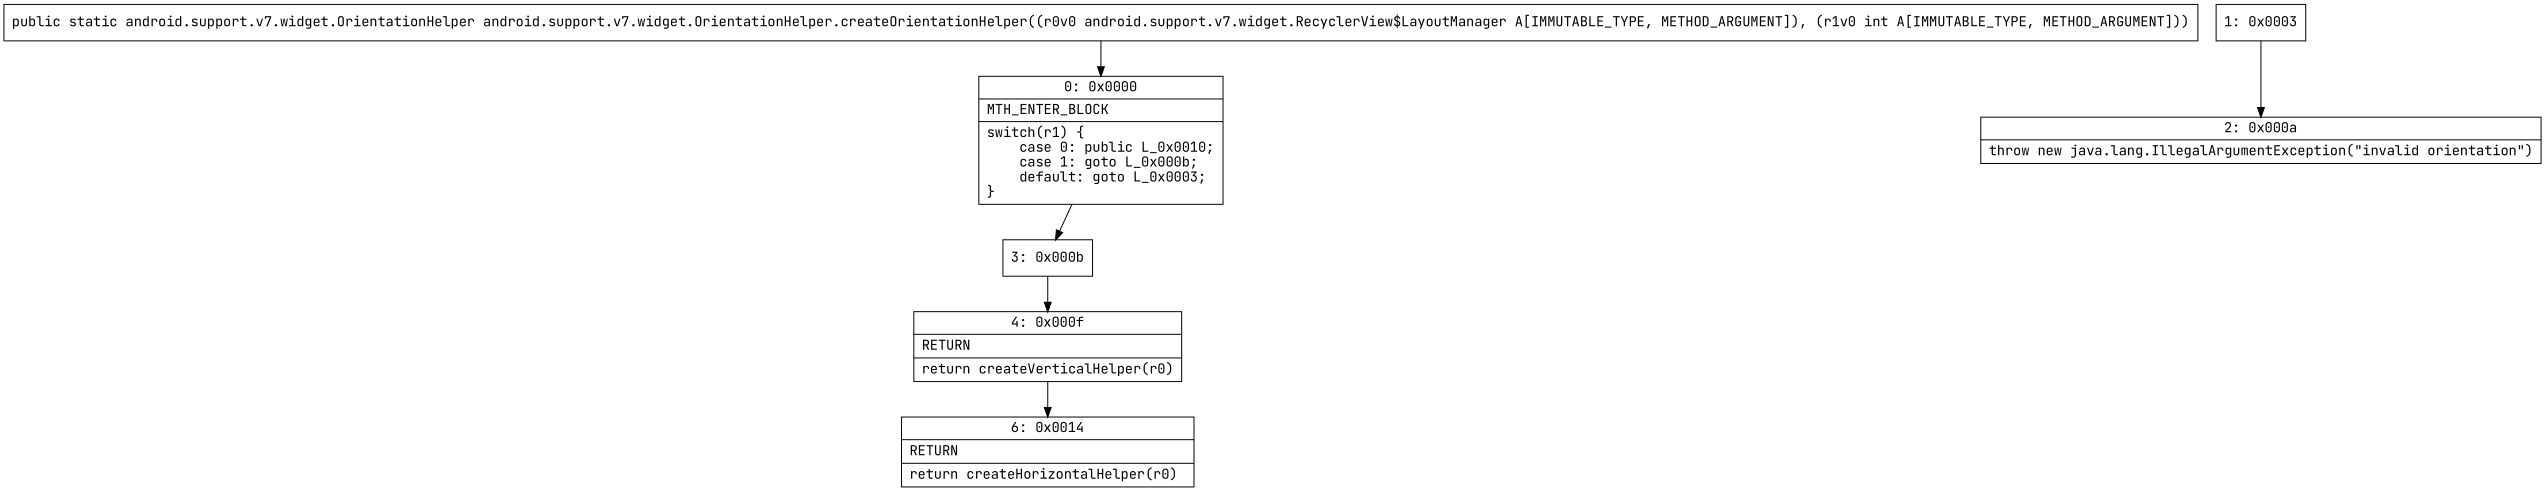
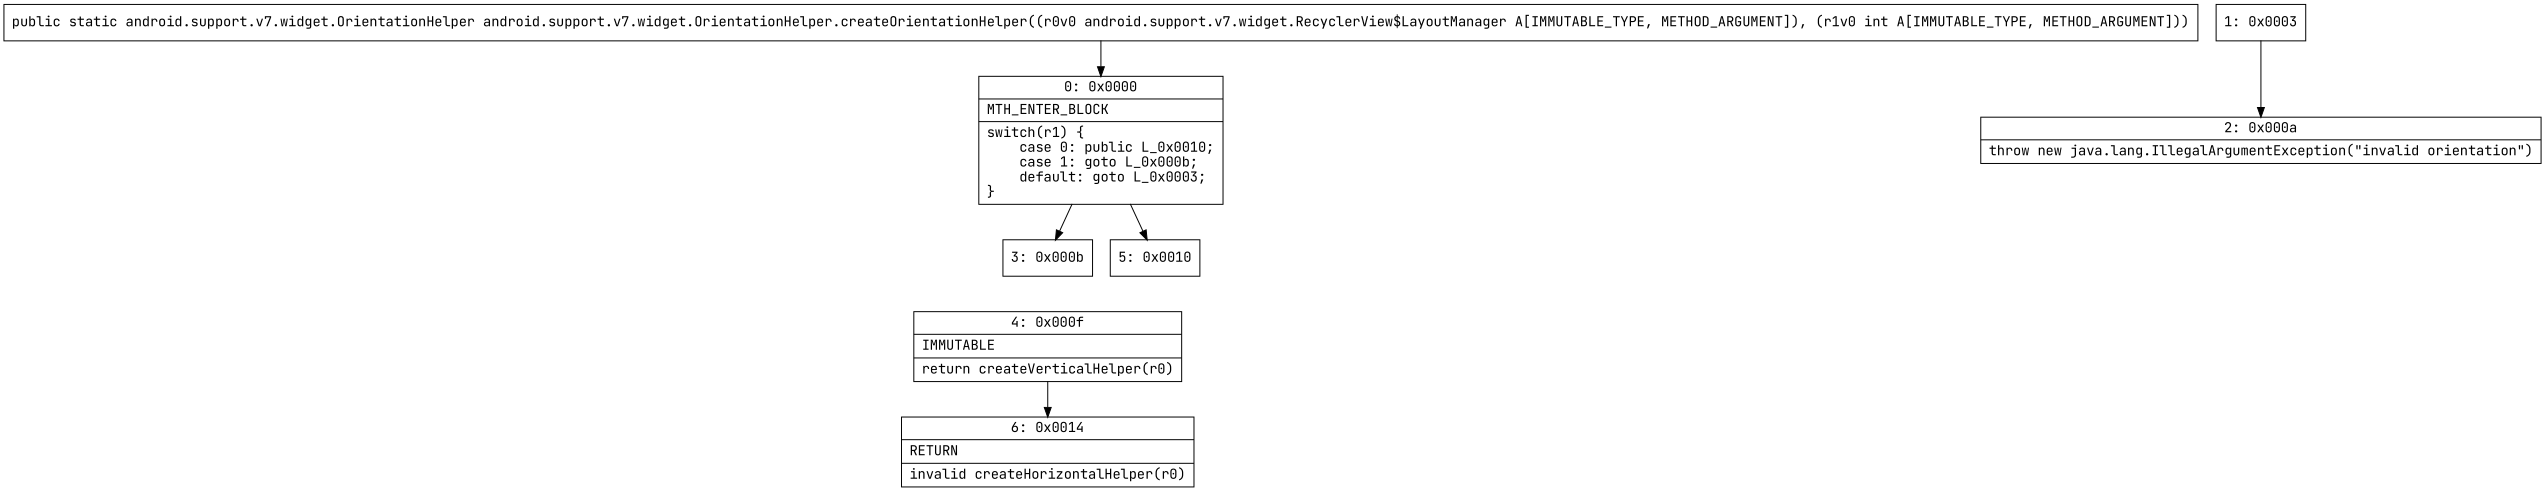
node "5: 0x0010": added
edge "3: 0x000b" -> "4: 0x000f": removed
node "4: 0x000f": text "RETURN" -> "IMMUTABLE"
node "6: 0x0014": text "return createHorizontalHelper(r0)" -> "invalid createHorizontalHelper(r0)"
